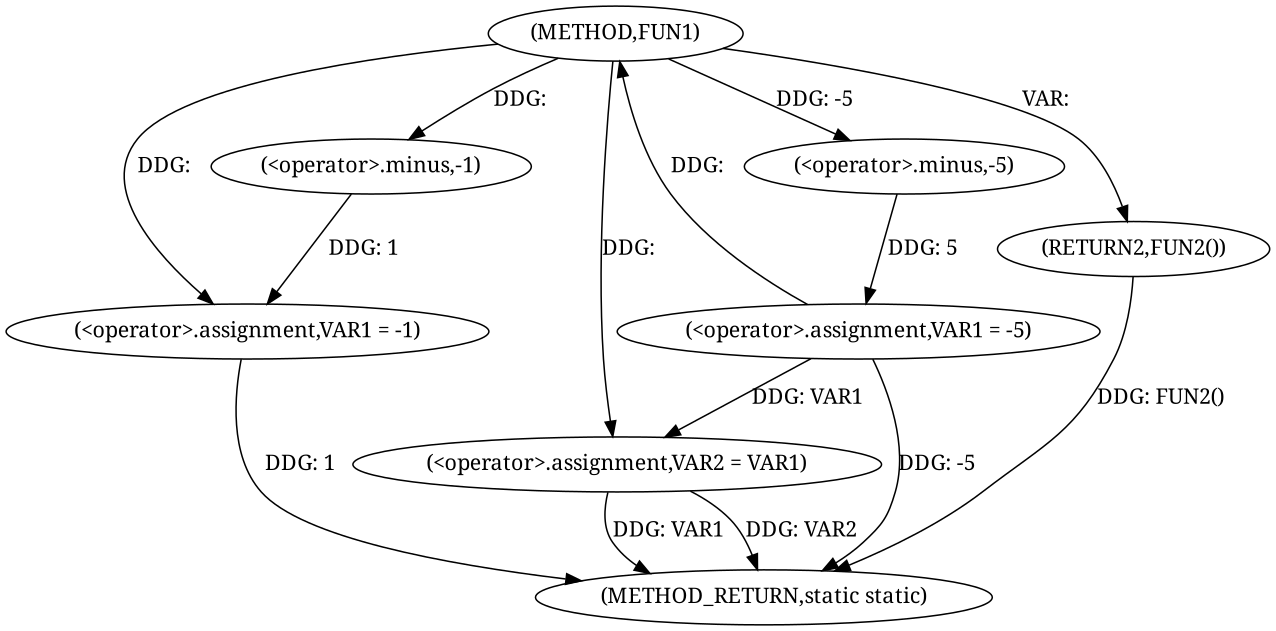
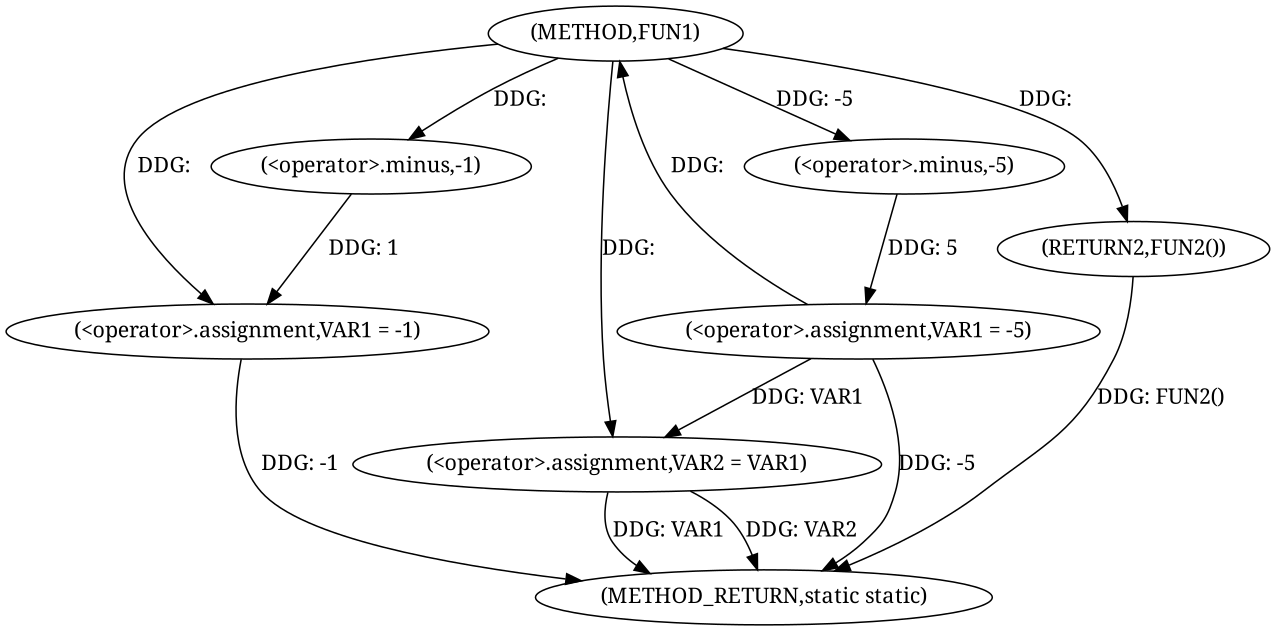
edge "(METHOD,FUN1)" -> "(RETURN2,FUN2())": label "VAR: " -> "DDG: "
edge "(<operator>.assignment,VAR1 = -1)" -> "(METHOD_RETURN,static static)": label "DDG: 1" -> "DDG: -1"
